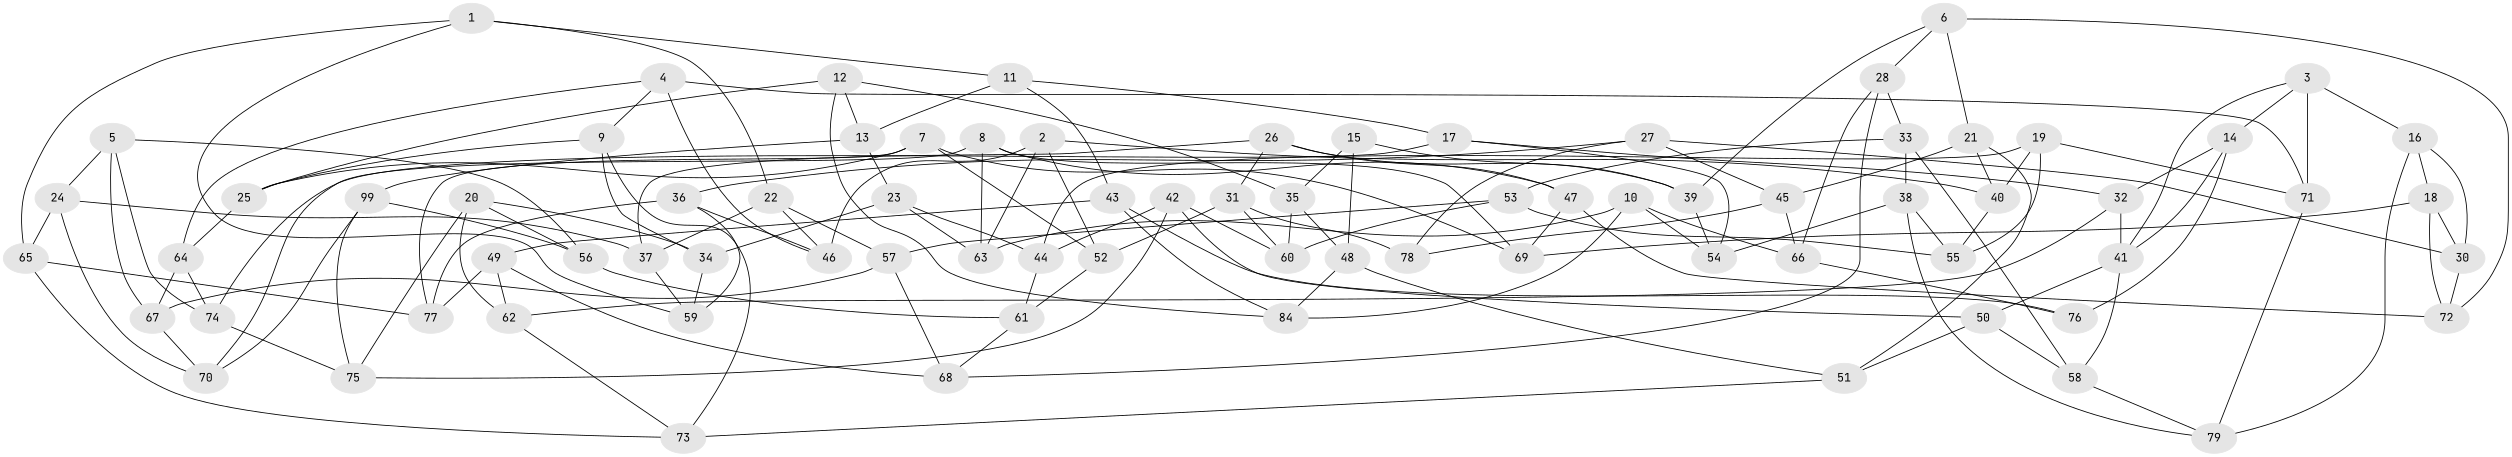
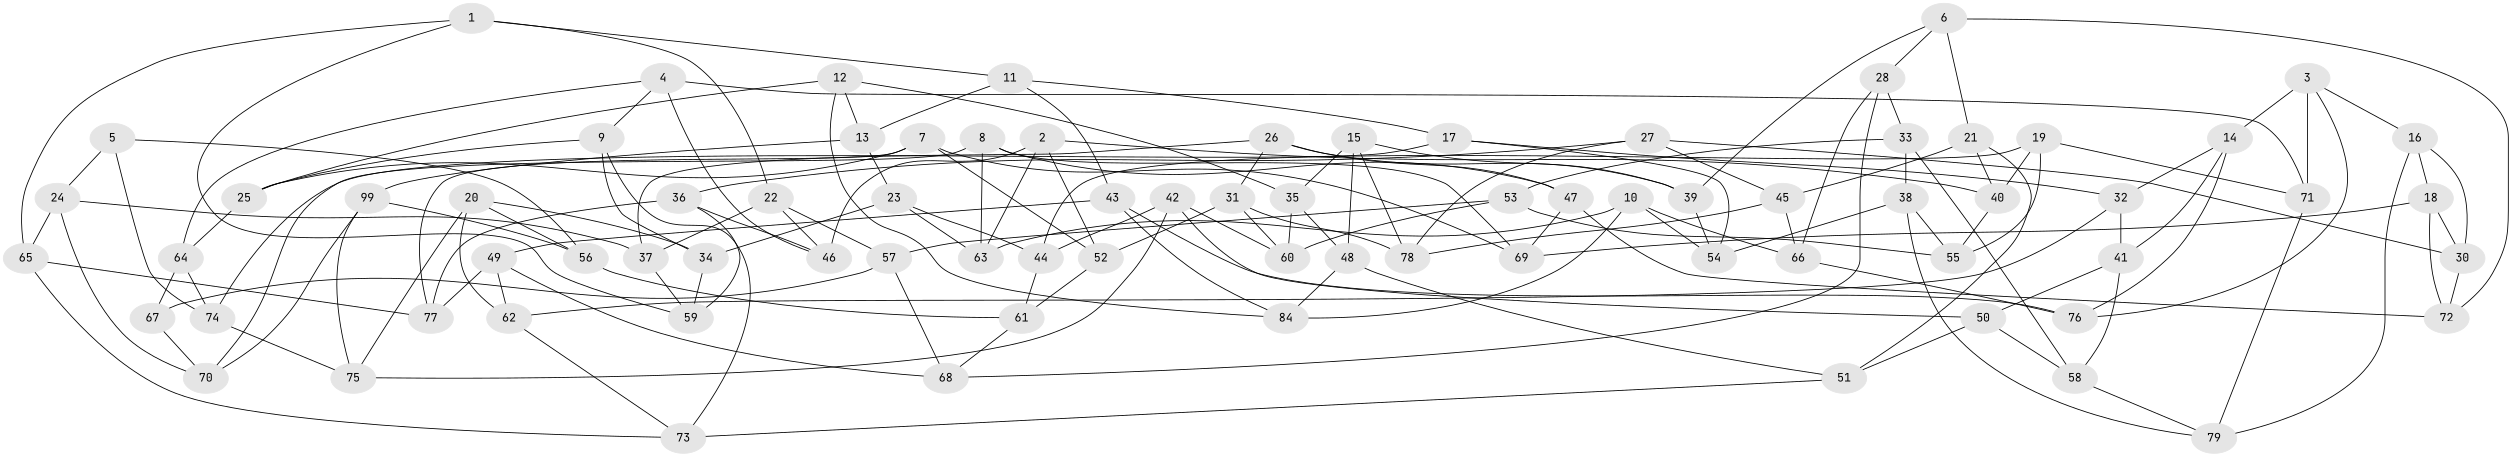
edge "3" -- "41": now "3" -- "76"
edge "15" -- "78": added
edge "5" -- "67": removed
